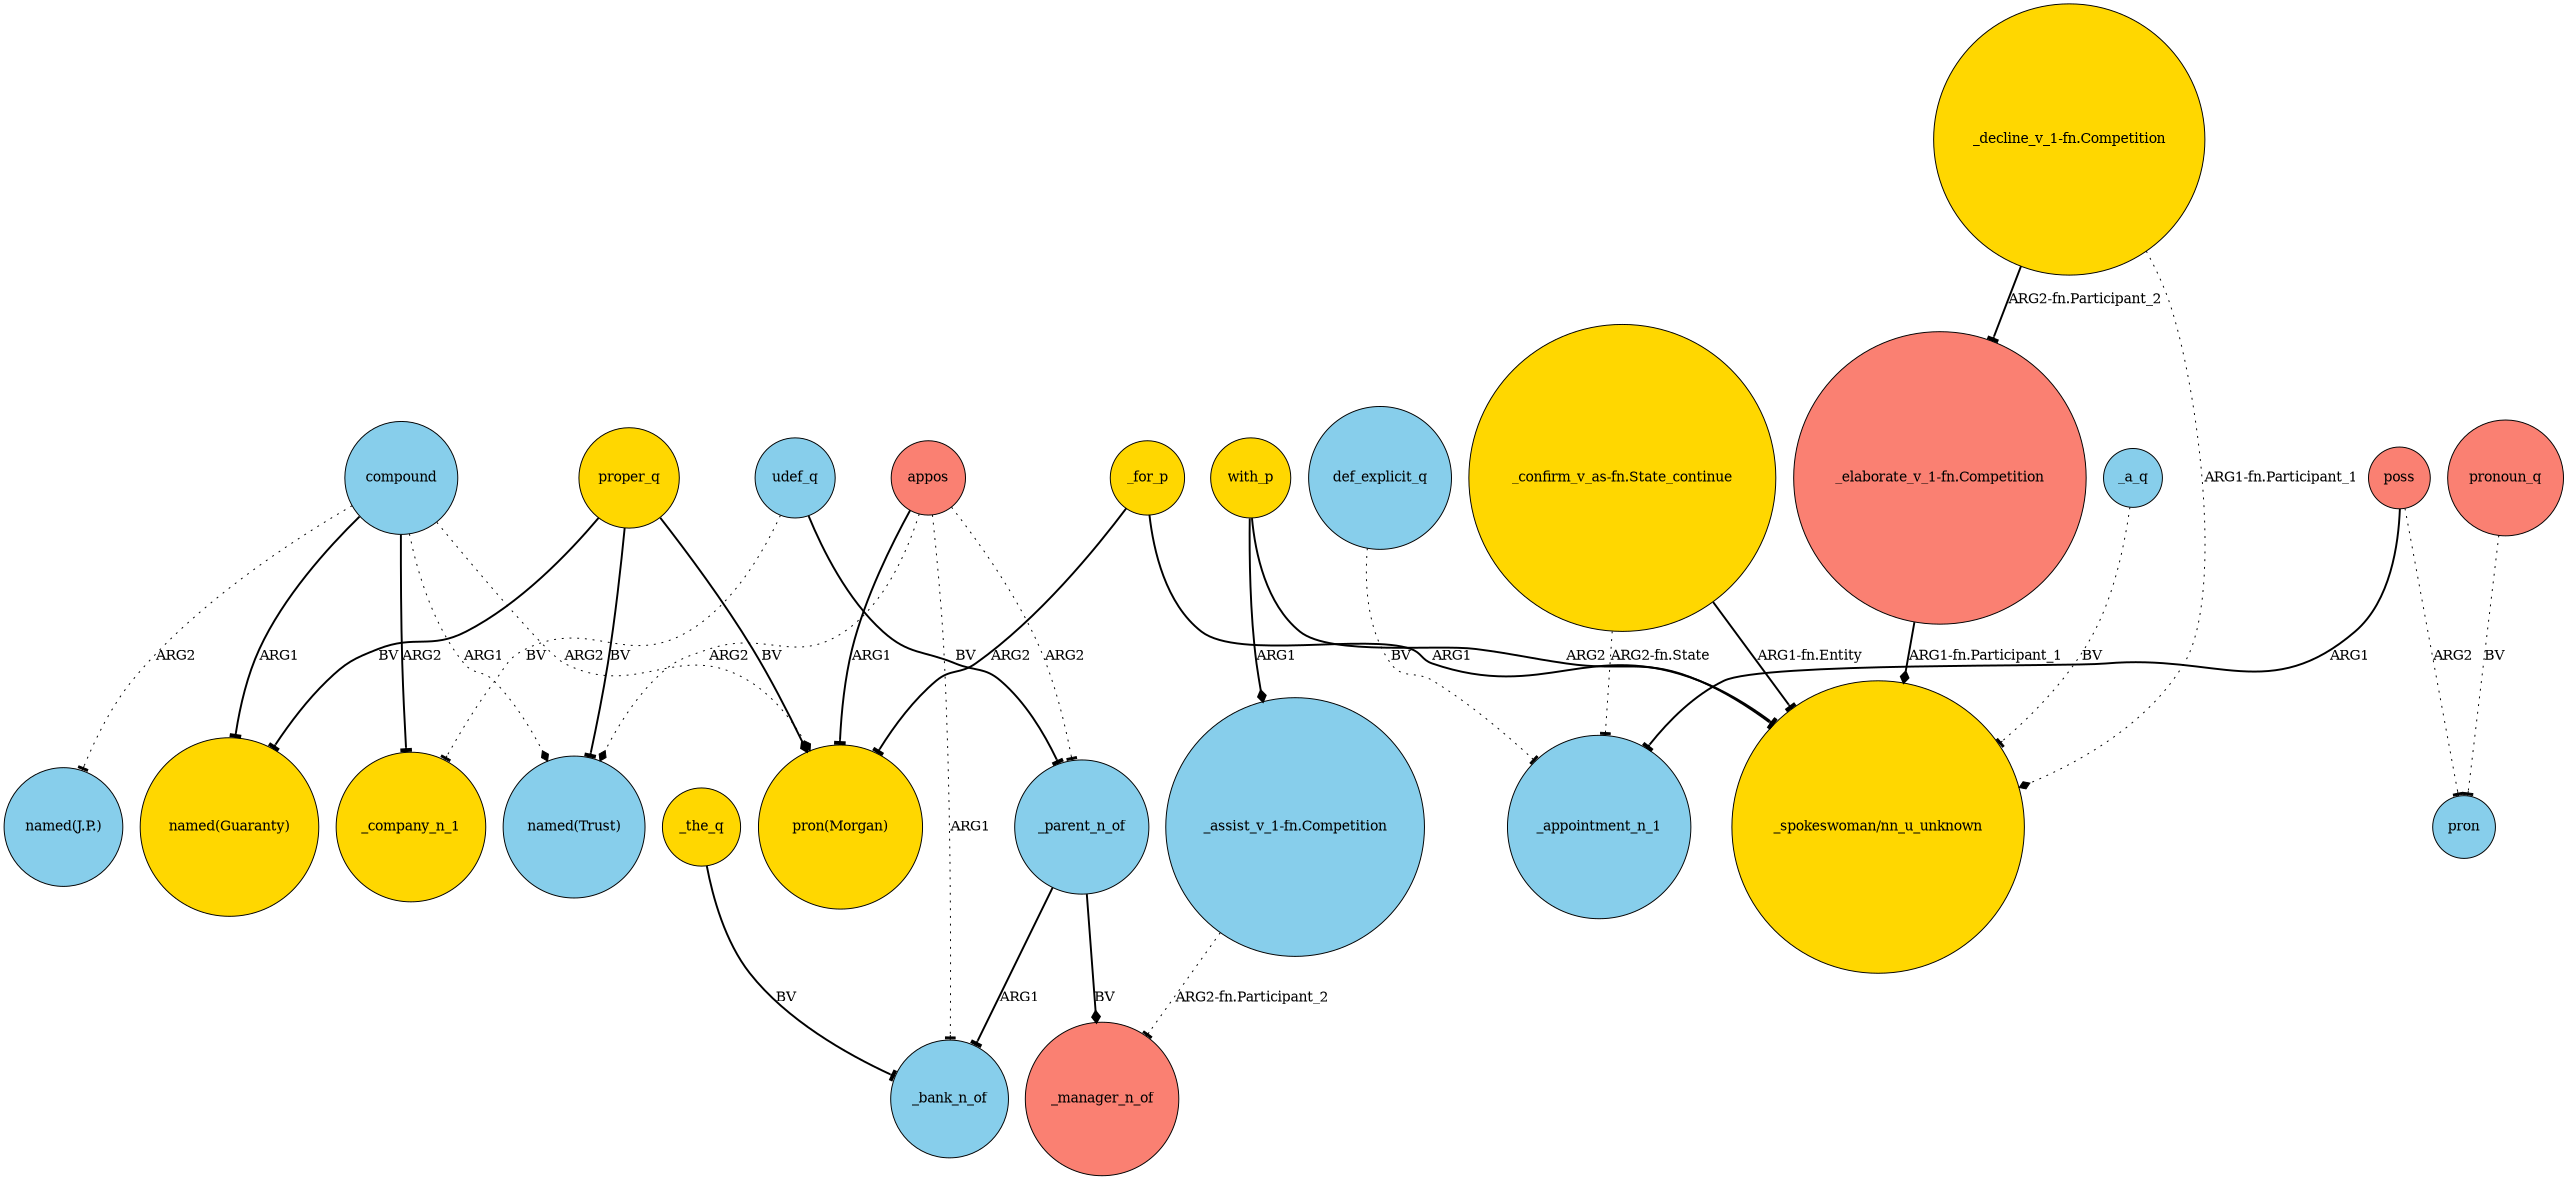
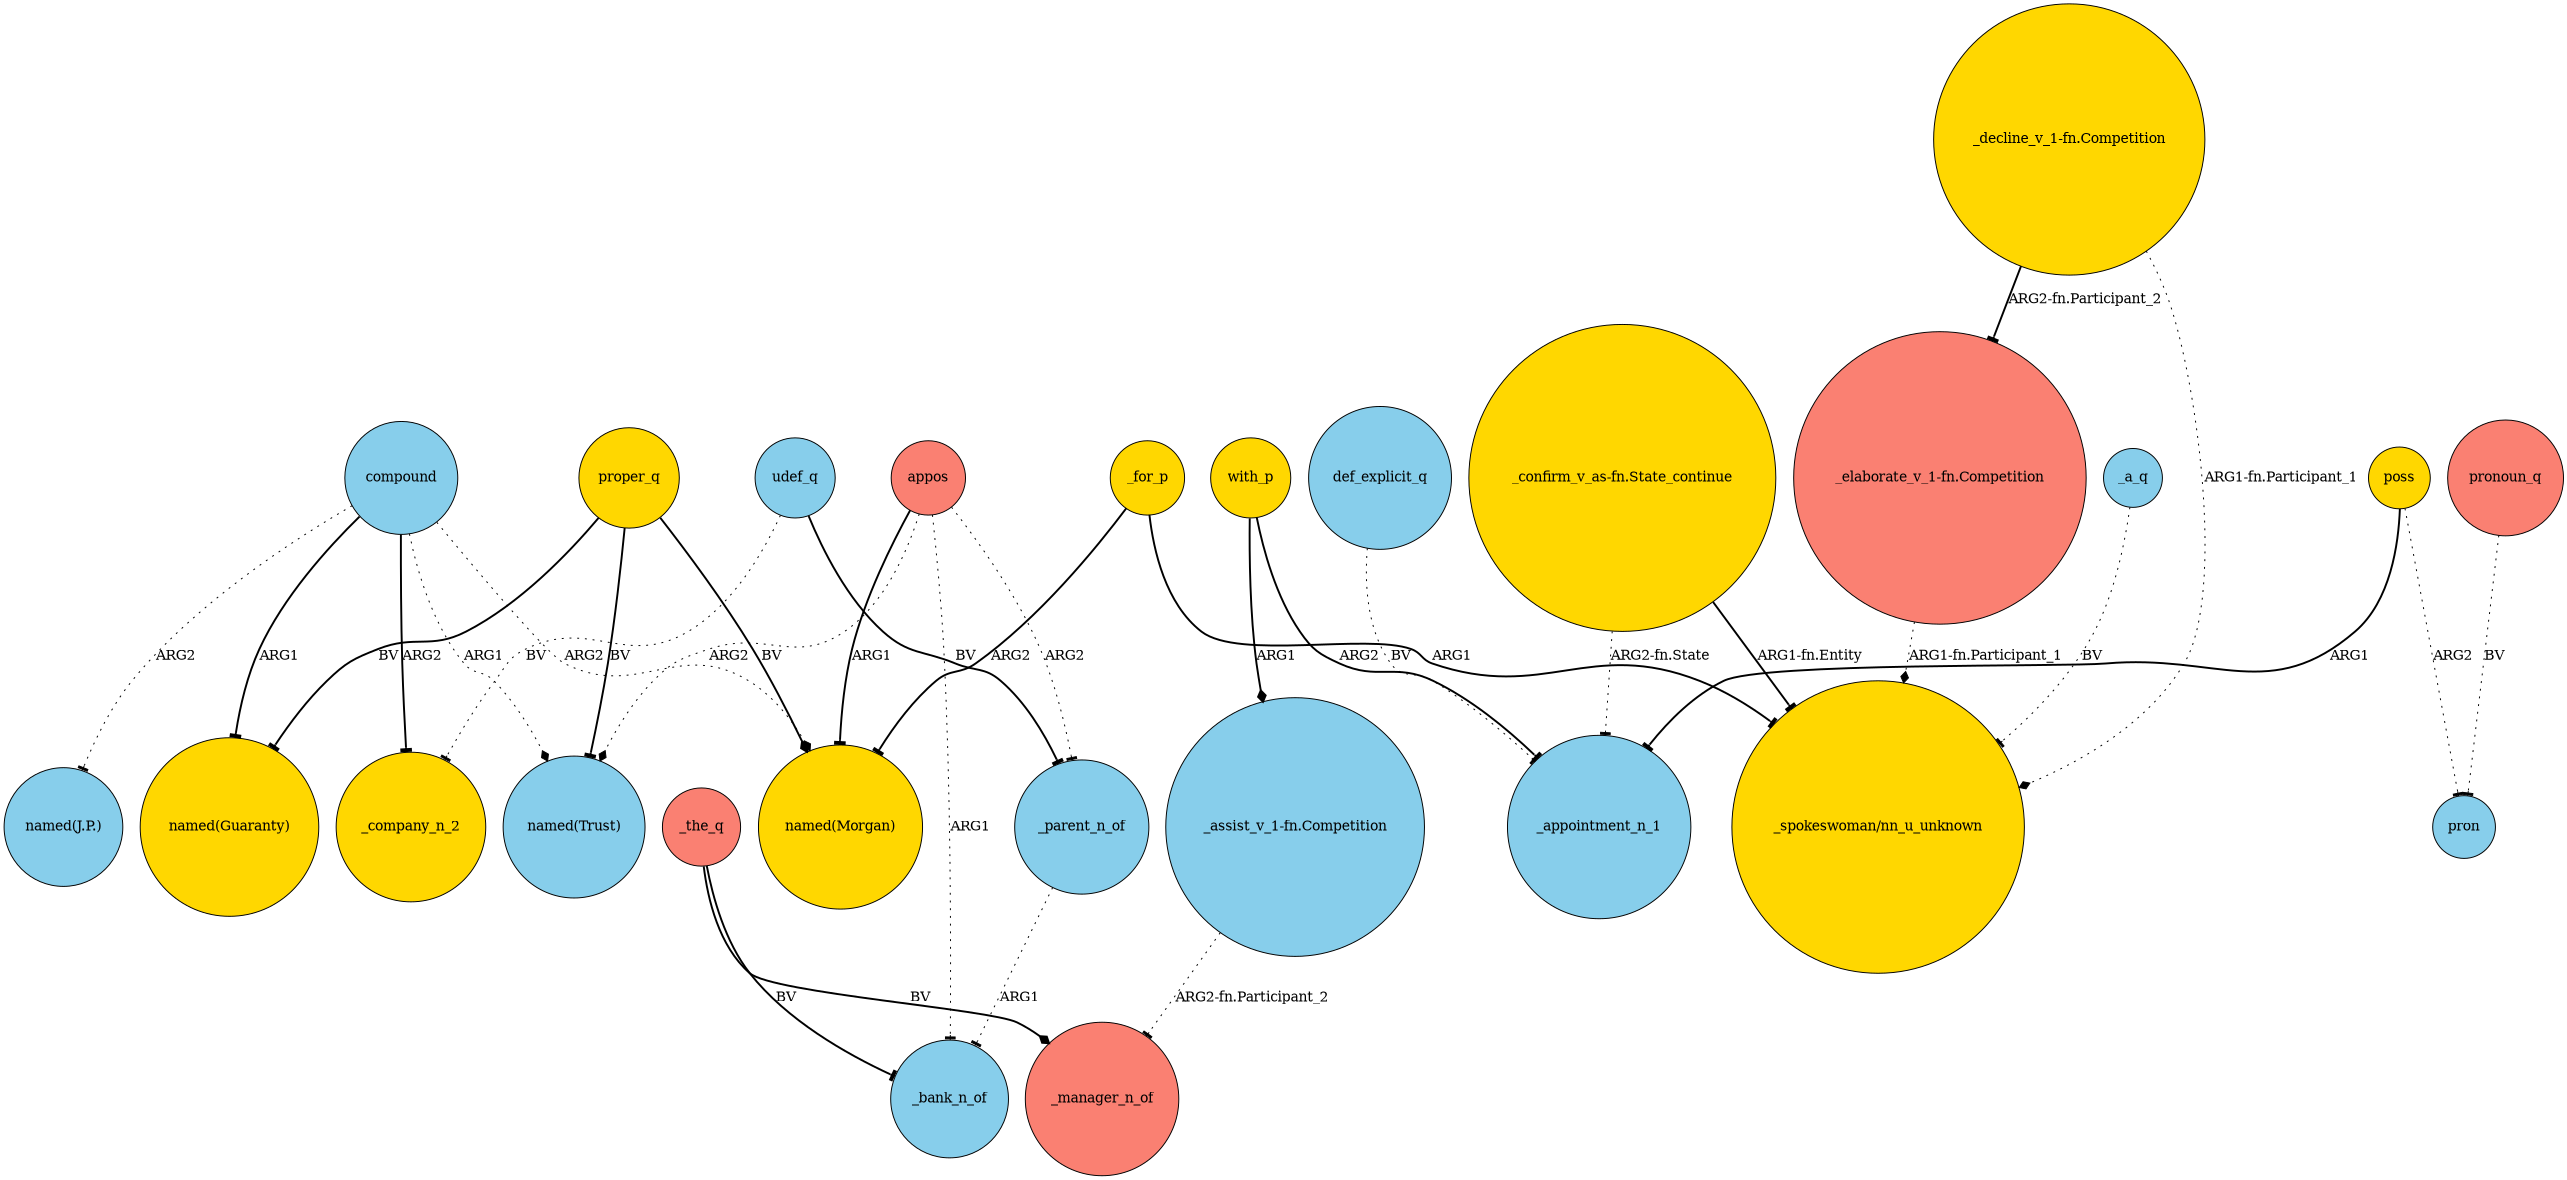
node "poss": fillcolor salmon -> gold
edge "_elaborate_v_1-fn.Competition" -> "_spokeswoman/nn_u_unknown": style bold -> dotted
edge "with_p" -> "_spokeswoman/nn_u_unknown": now "with_p" -> "_appointment_n_1"
node "_company_n_1": label "_company_n_1" -> "_company_n_2"
node "_the_q": fillcolor gold -> salmon
node "pron(Morgan)": label "pron(Morgan)" -> "named(Morgan)"
edge "_parent_n_of" -> "_manager_n_of": now "_the_q" -> "_manager_n_of"
edge "_parent_n_of" -> "_bank_n_of": style bold -> dotted
